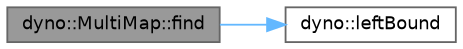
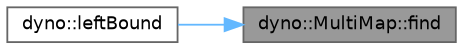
edge "dyno::MultiMap::find" -> "dyno::leftBound": reversed
